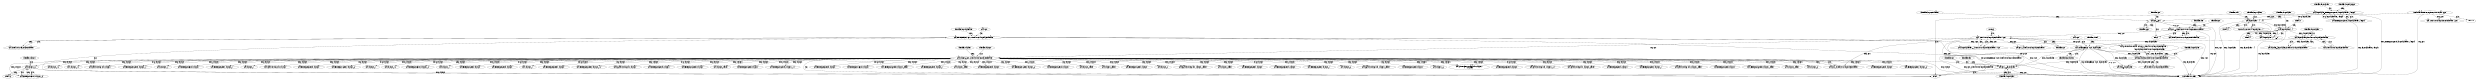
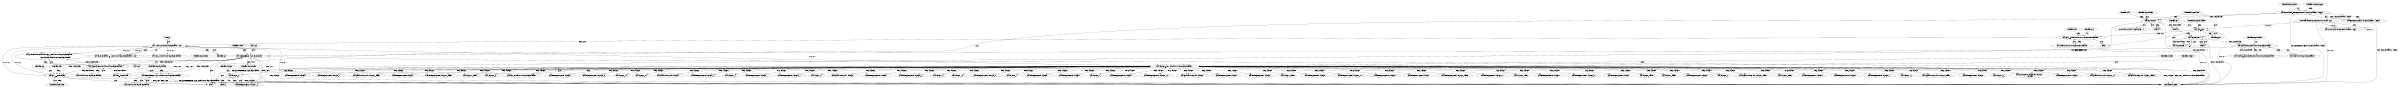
edge "(Call,lmp_obj_len < 4)" -> "(Call,lmp_obj_len % 4)": now "(Call,lmp_obj_len < 4)" -> "(Literal,0)"
edge "(Call,ND_TCHECK2(*tptr, lmp_obj_len))" -> "(Call,ND_TCHECK2(*tptr, sizeof(struct lmp_object_header)))": added, label "DDG: *tptr"
node "(Call,com_tptr+4)": label "(Call,com_tptr+4)" -> "(Call,obj_tptr+4)"
